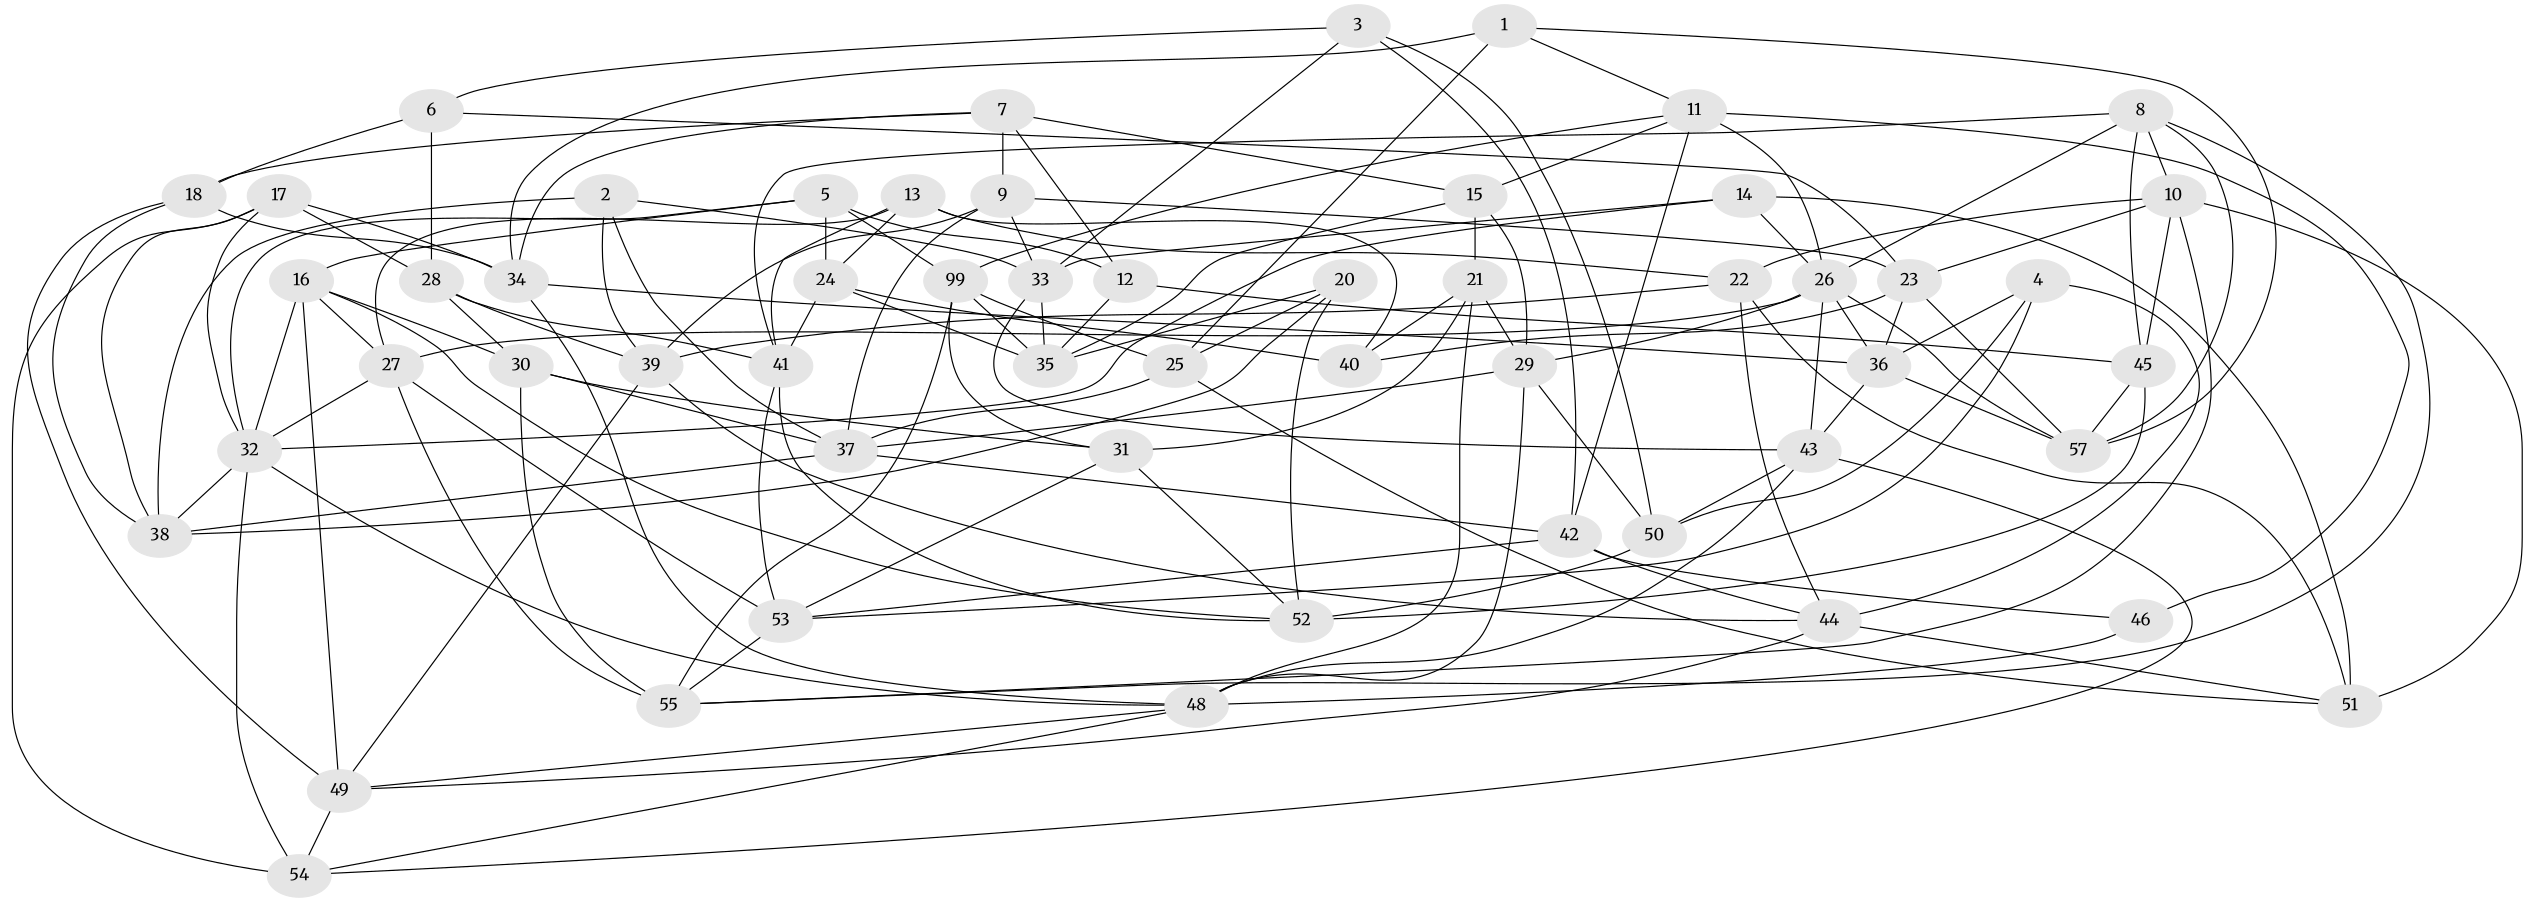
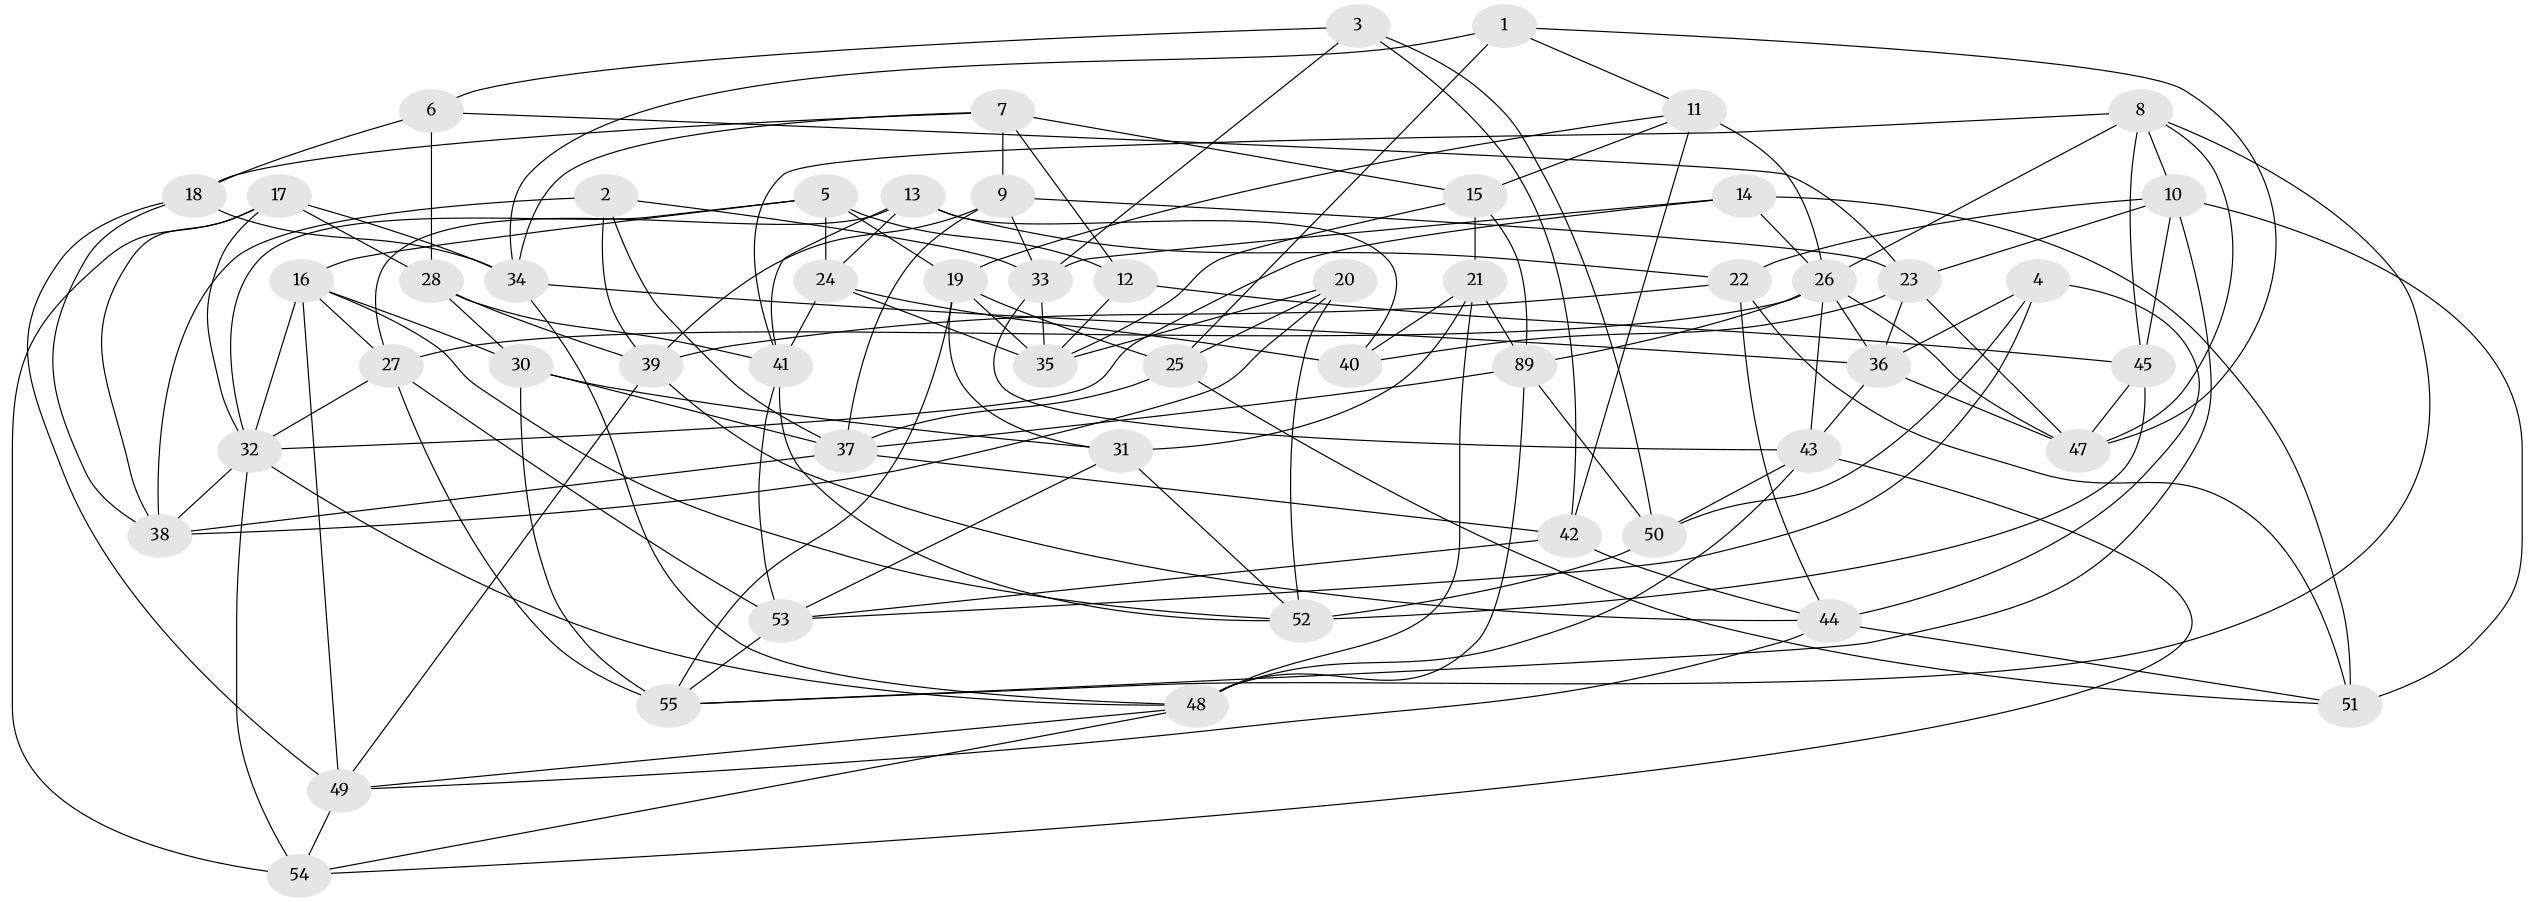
node "99": label "99" -> "19"
node "29": label "29" -> "89"
node "57": label "57" -> "47"
node "46": removed
